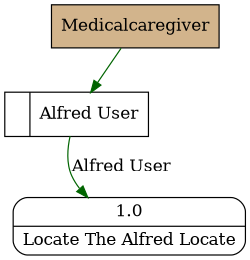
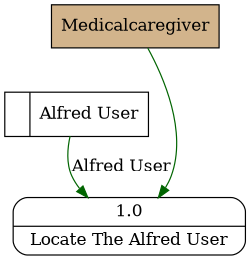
edge "Medicalcaregiver" -> "Alfred User": now "Medicalcaregiver" -> "1.0"
node "1.0": text "Locate The Alfred Locate" -> "Locate The Alfred User"
